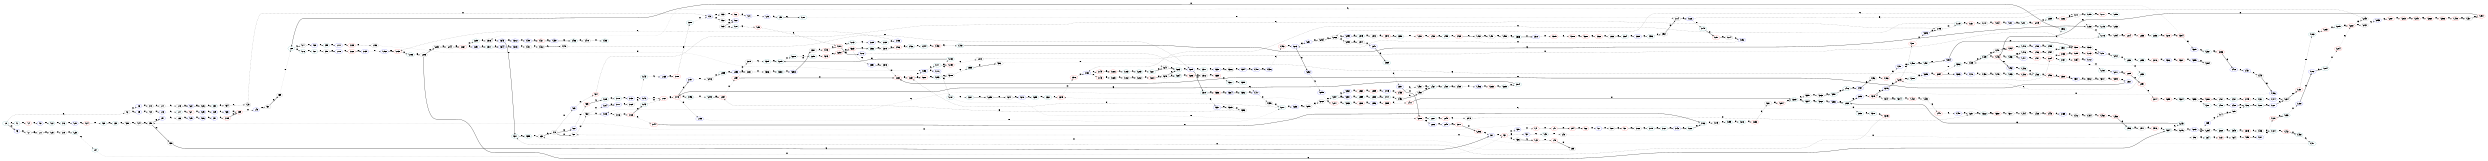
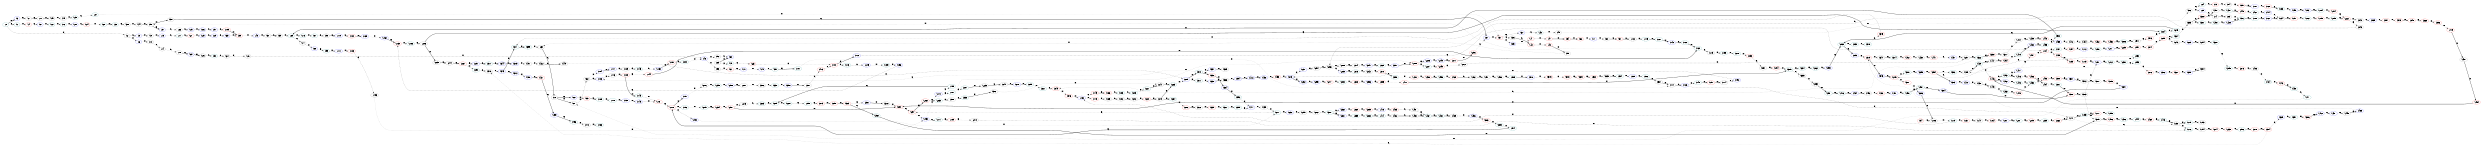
node "S83": removed
edge "S513" -> "S379": added, label "A"
node "S393": removed
